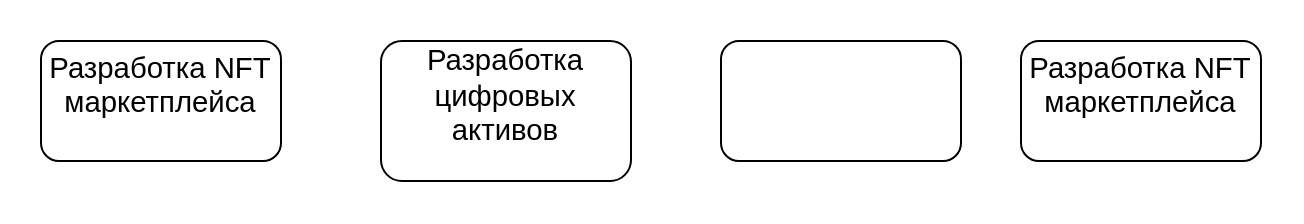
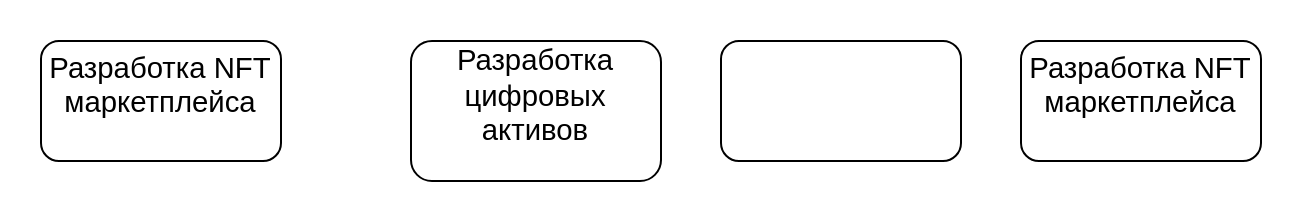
node "Разработка цифровых активов": moved (506, 111) -> (536, 111)
